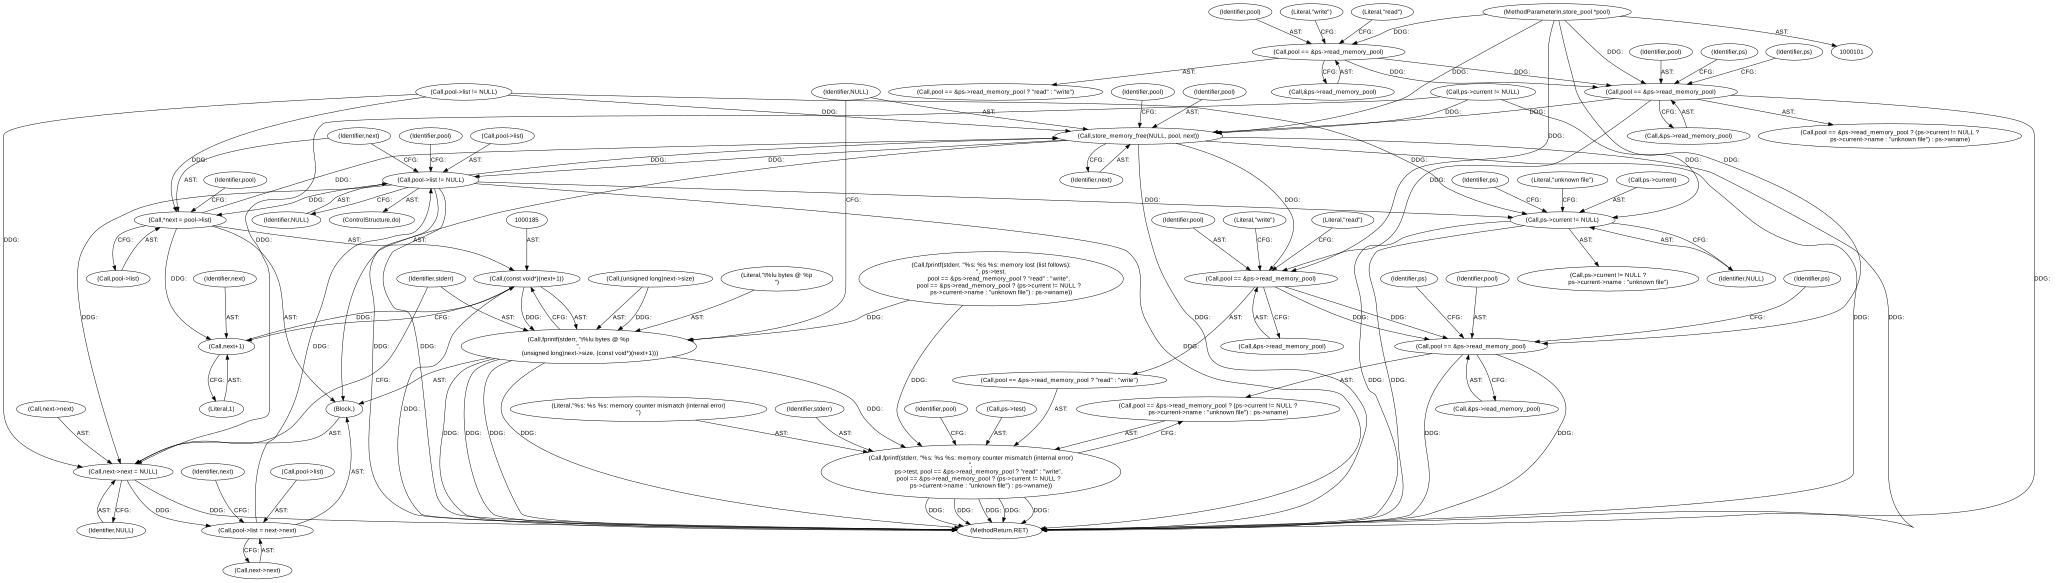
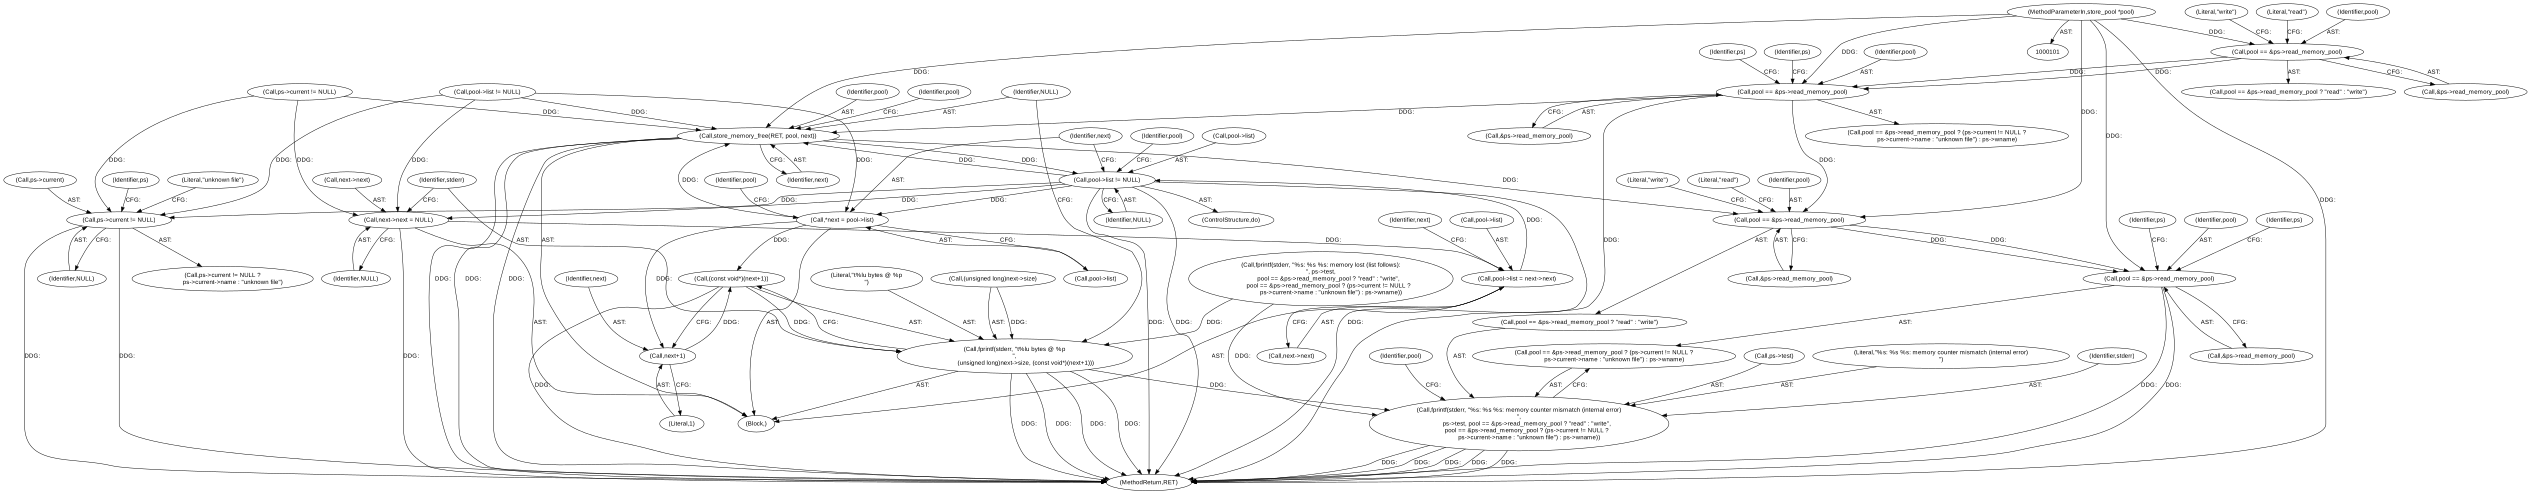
node "(Call,store_memory_free(NULL, pool, next))": label "(Call,store_memory_free(NULL, pool, next))" -> "(Call,store_memory_free(RET, pool, next))"
node "1000185": removed
edge "(Call,*next = pool->list)" -> "(Call,(const void*)(next+1))": label "AST: " -> "DDG: "
edge "(Block,)" -> "(Call,next->next = NULL)": reversed
edge "(MethodParameterIn,store_pool *pool)" -> "(MethodReturn,RET)": added, label "DDG:"
